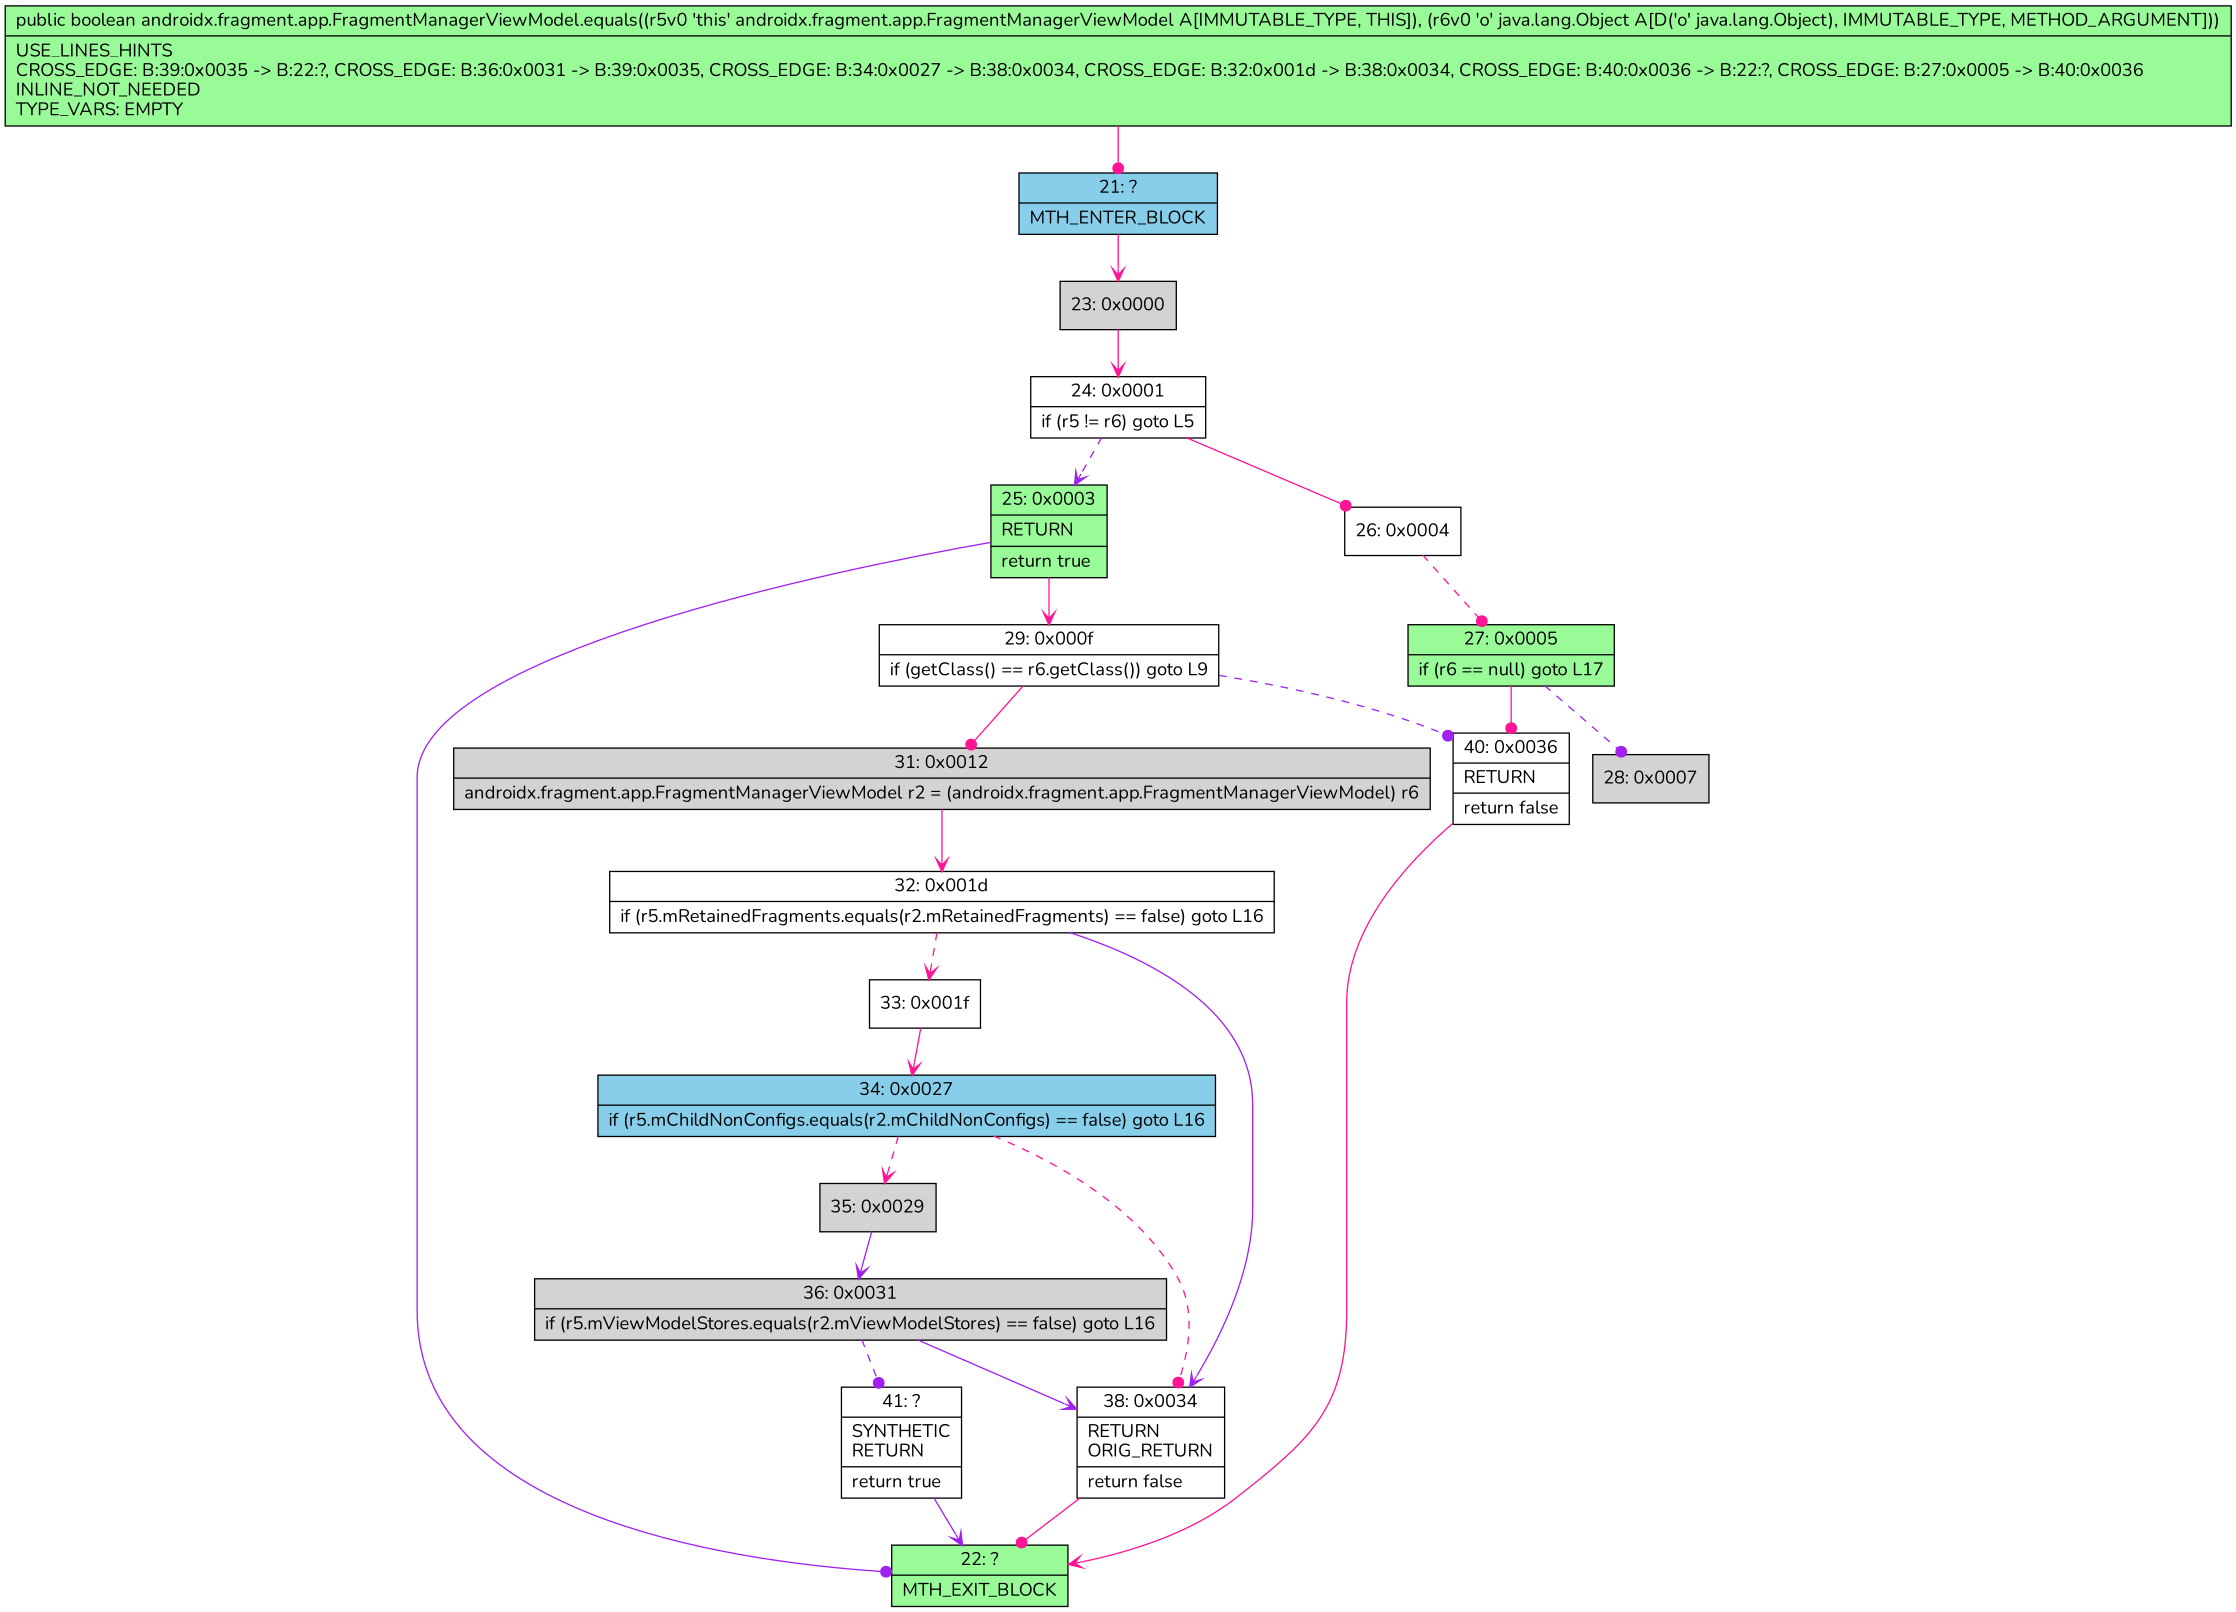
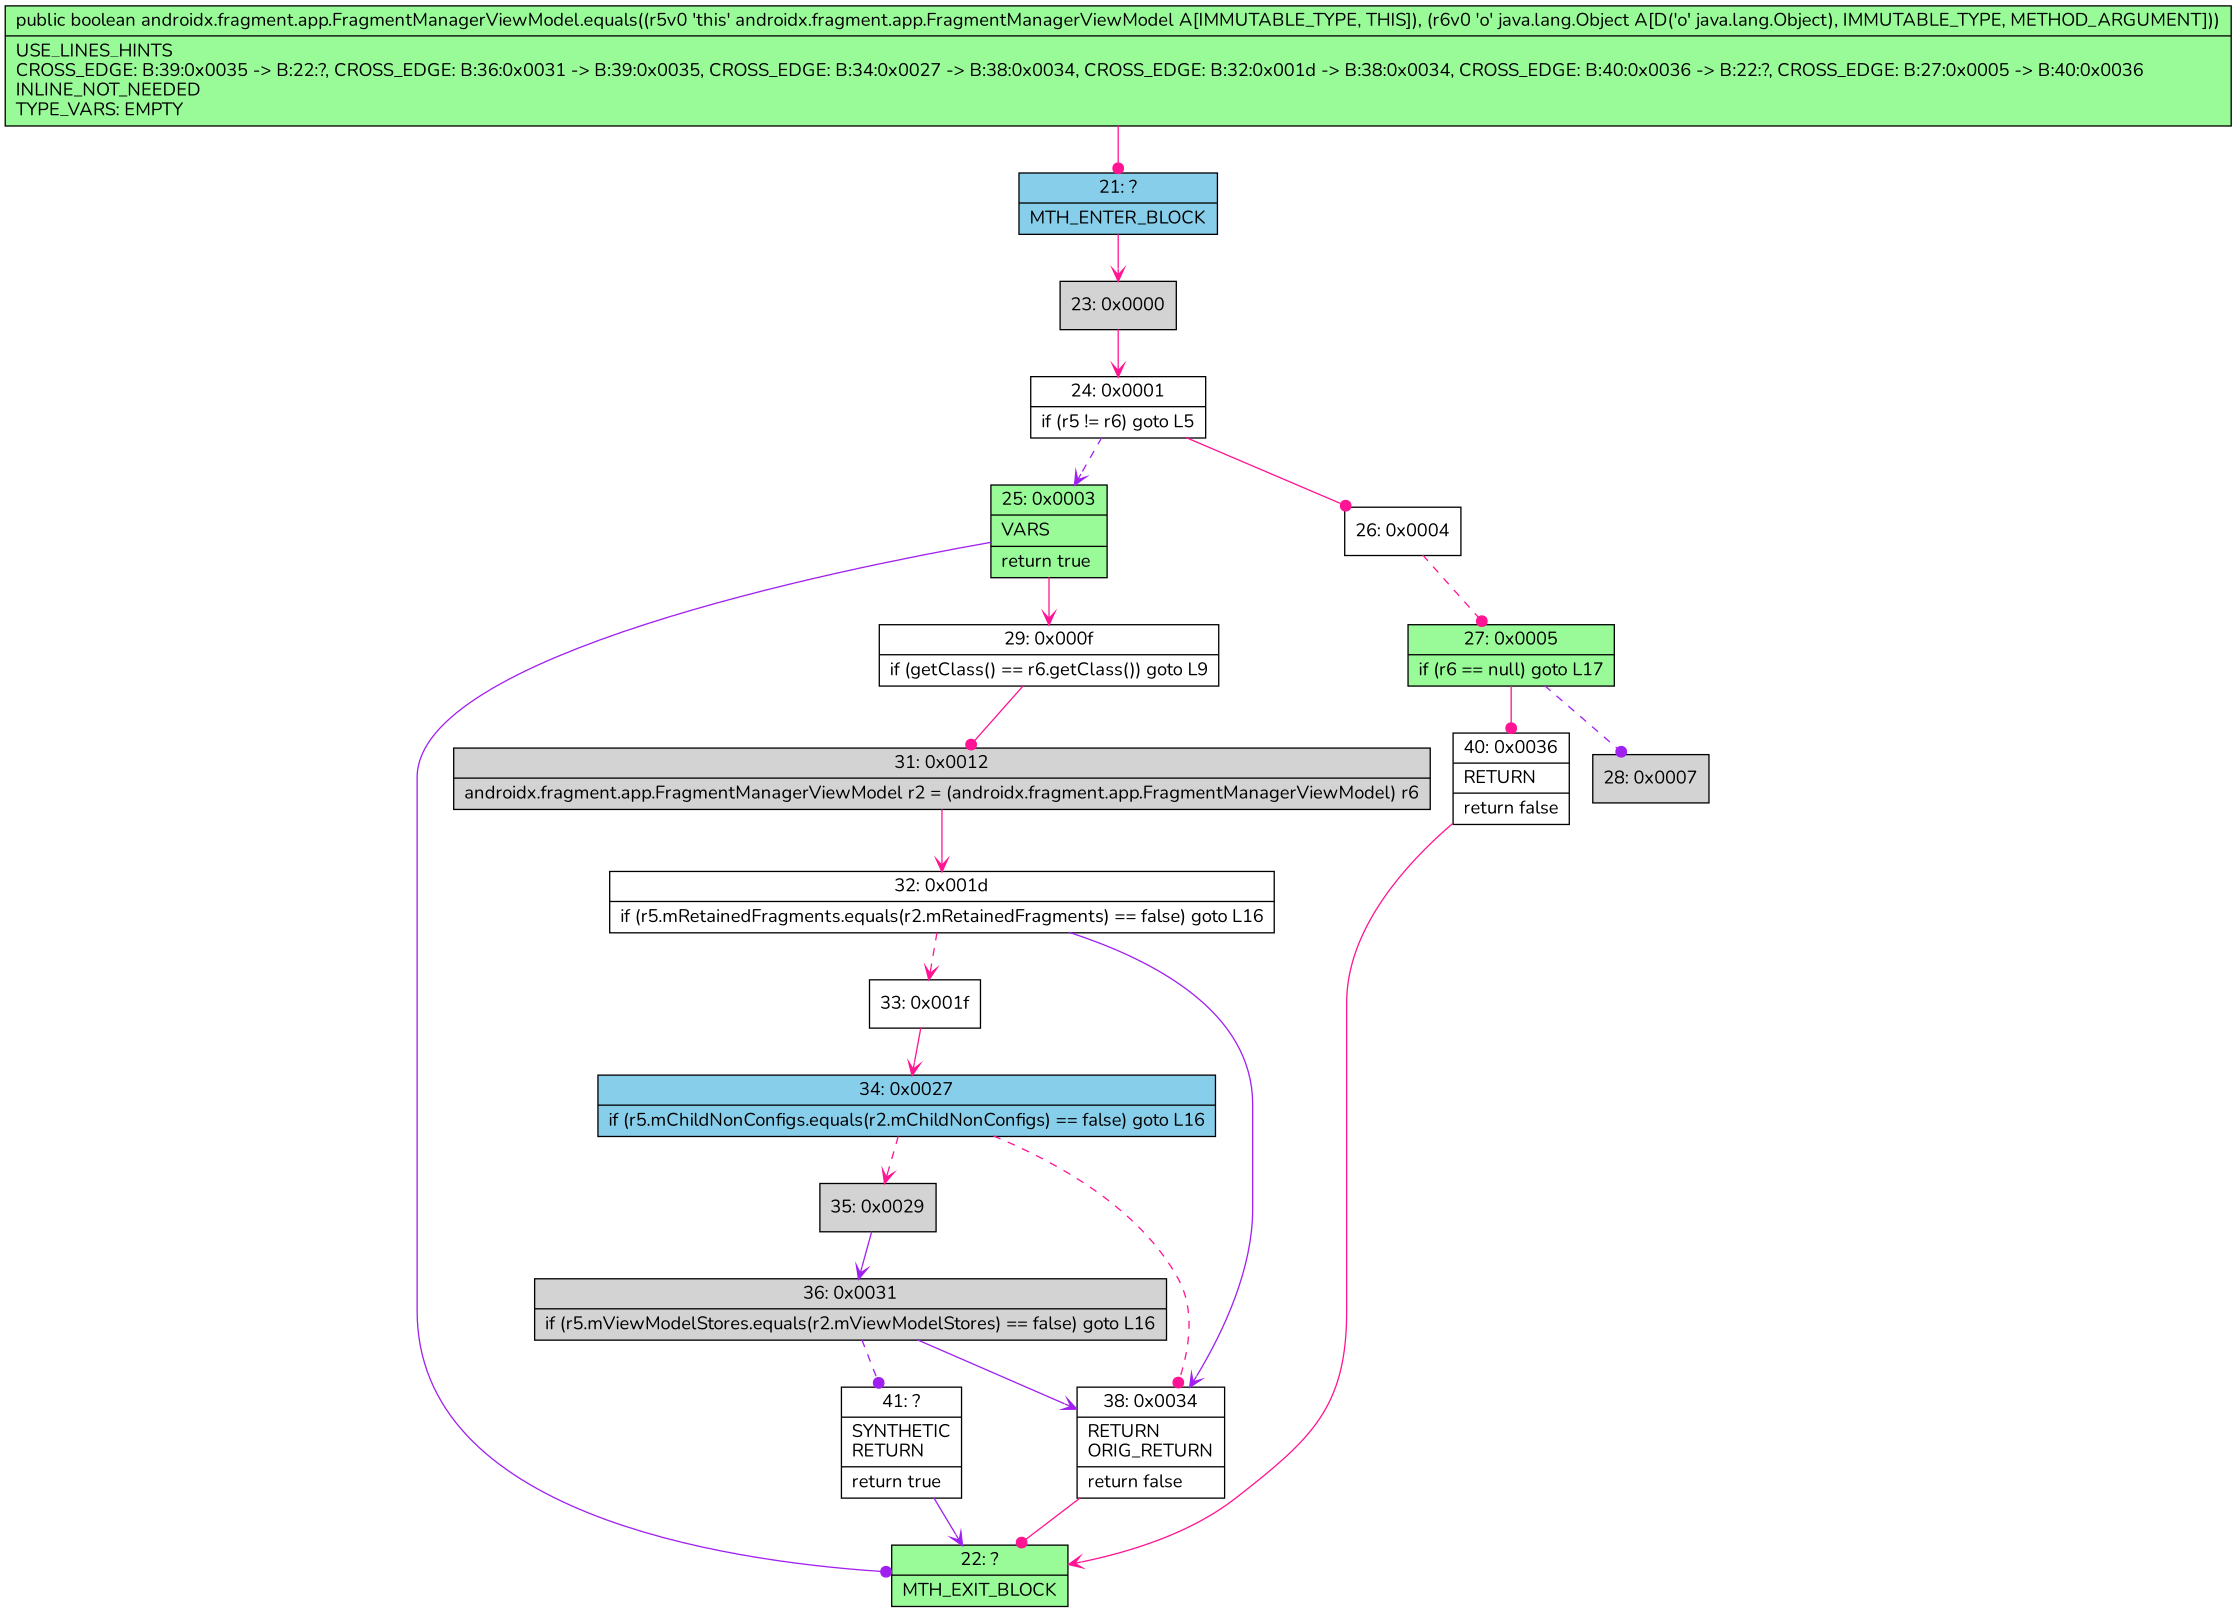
node "25: 0x0003": text "RETURN" -> "VARS"
edge "29: 0x000f" -> "40: 0x0036": removed
